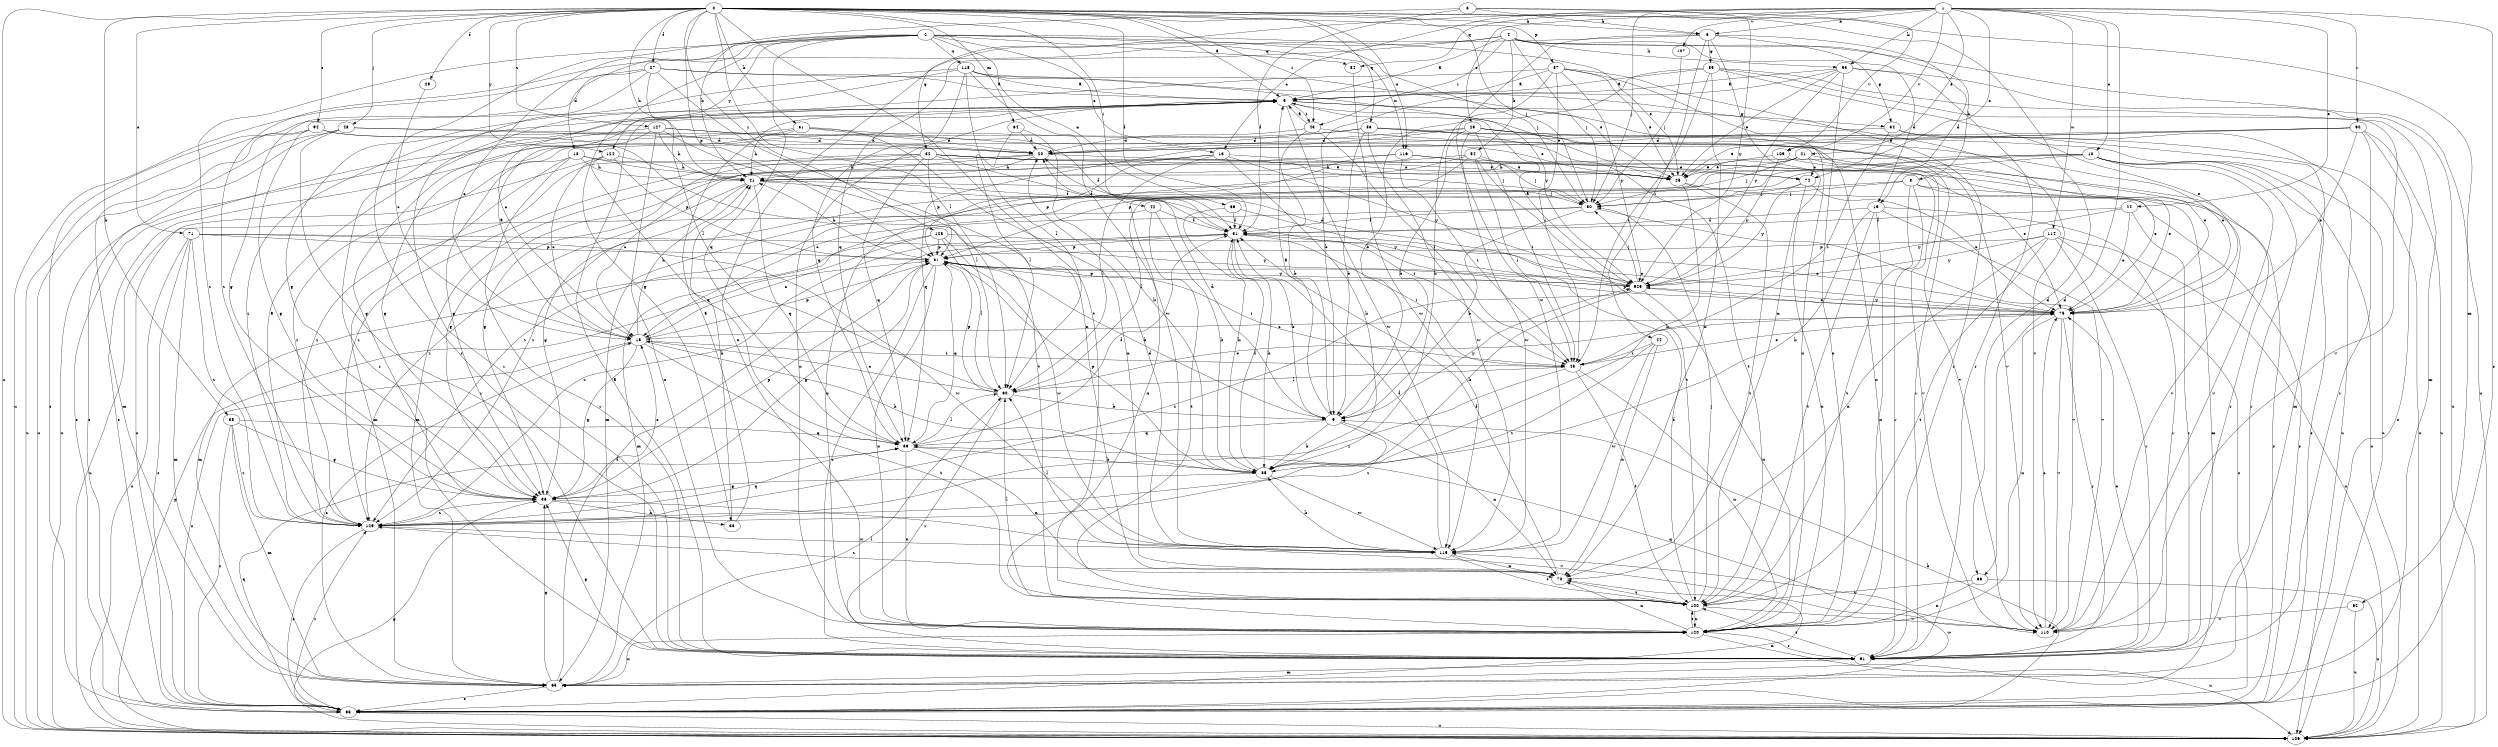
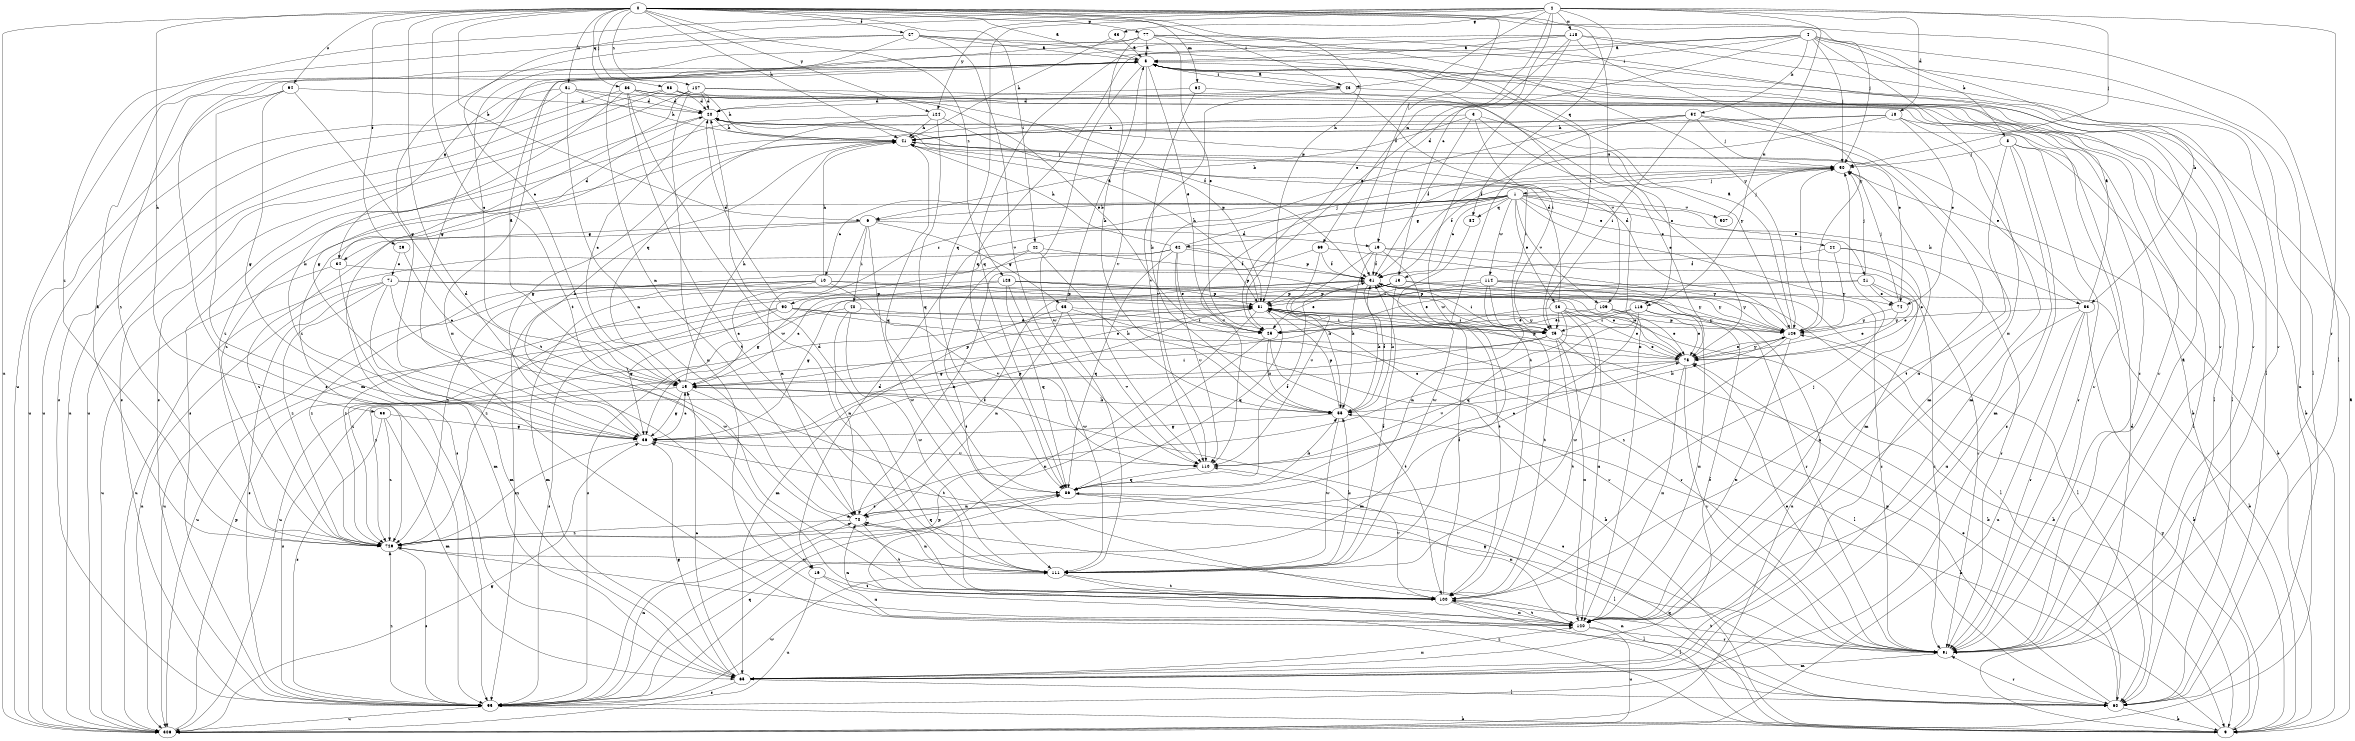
edge "0" -> "71": now "29" -> "71"
edge "1" -> "50": reversed
node "107": label "107" -> "507"
node "87": label "87" -> "77"
edge "53" -> "25": now "53" -> "41"
node "48": label "48" -> "98"
edge "35" -> "75": now "3" -> "75"
edge "116" -> "65": now "116" -> "95"
edge "32" -> "31": label "f" -> "p"
edge "124" -> "15": label "c" -> "q"
node "925": label "925" -> "125"
edge "69" -> "70": added, label "n"
edge "83" -> "36": label "g" -> "k"
node "44": label "44" -> "40"
edge "15" -> "45": reversed
edge "38" -> "86": now "128" -> "86"
edge "25" -> "95": label "s" -> "p"
edge "74" -> "120": removed, label "x"
edge "109" -> "95": added, label "s"
node "85": label "85" -> "55"
edge "36" -> "33": now "36" -> "41"
node "129": label "129" -> "729"
node "115": label "115" -> "111"
node "66": label "66" -> "16"
node "62": removed
node "106": label "106" -> "306"
